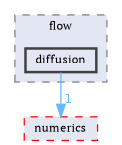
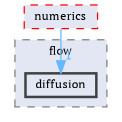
edge "diffusion" -> "numerics": reversed
